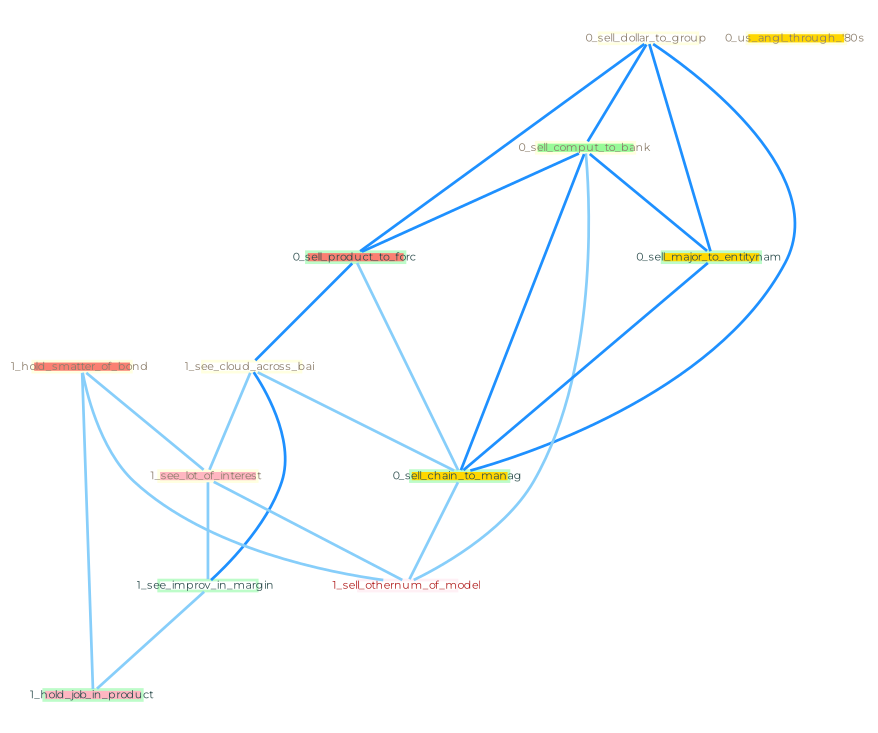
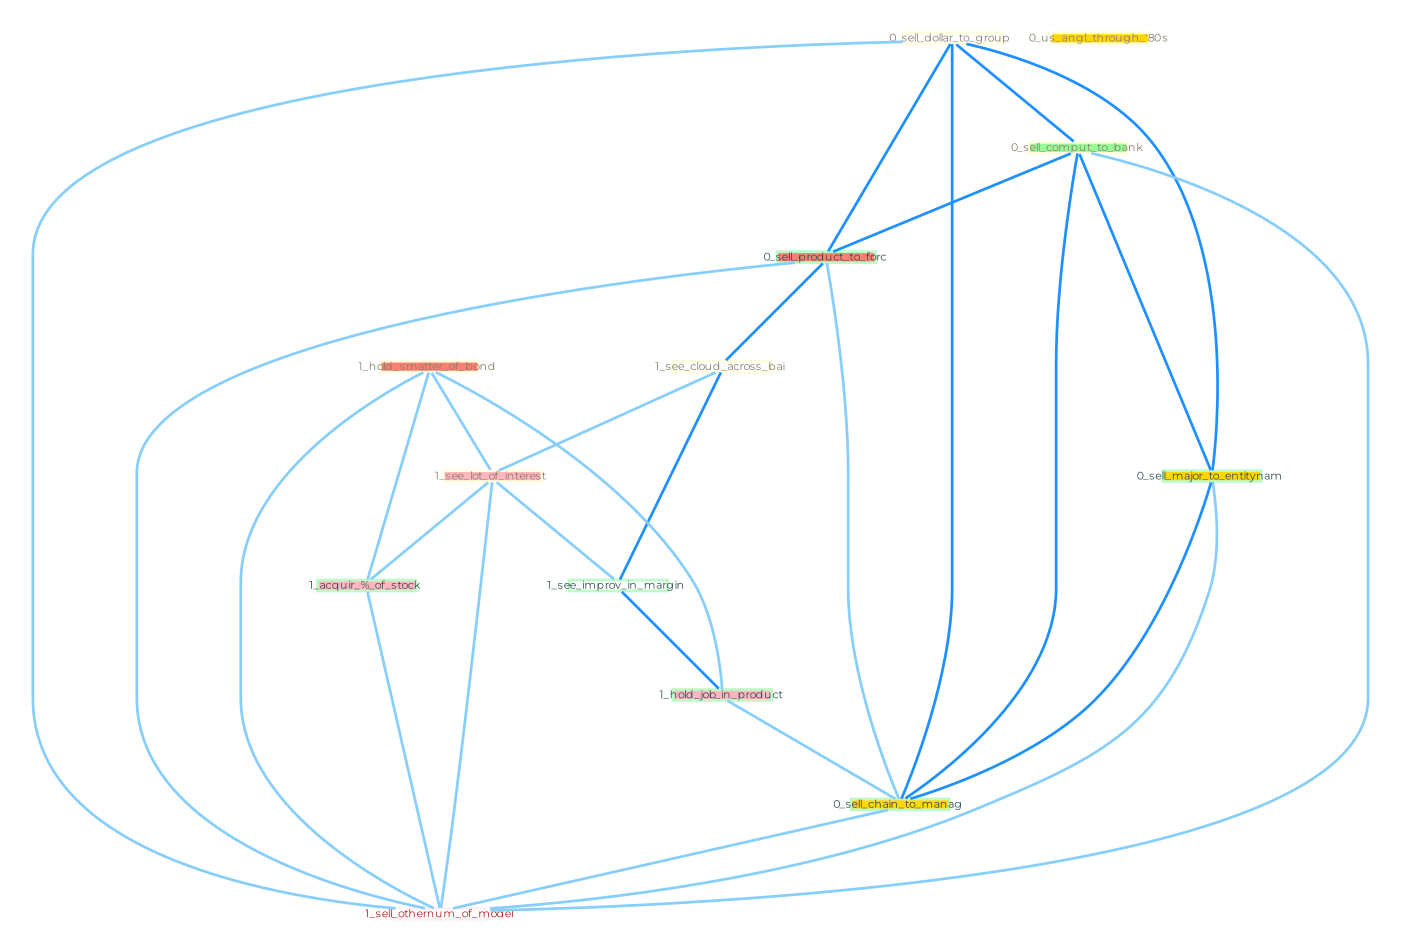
edge "0_sell_dollar_to_group" -- "1_sell_othernum_of_model": added
edge "1_see_cloud_across_bai" -- "0_sell_chain_to_manag": now "1_hold_job_in_product" -- "0_sell_chain_to_manag"
edge "0_sell_product_to_forc" -- "1_sell_othernum_of_model": added
node "1_acquir_%_of_stock": added
edge "1_see_improv_in_margin" -- "1_hold_job_in_product": color #87cefa -> #1e90ff
edge "0_sell_major_to_entitynam" -- "1_sell_othernum_of_model": added
